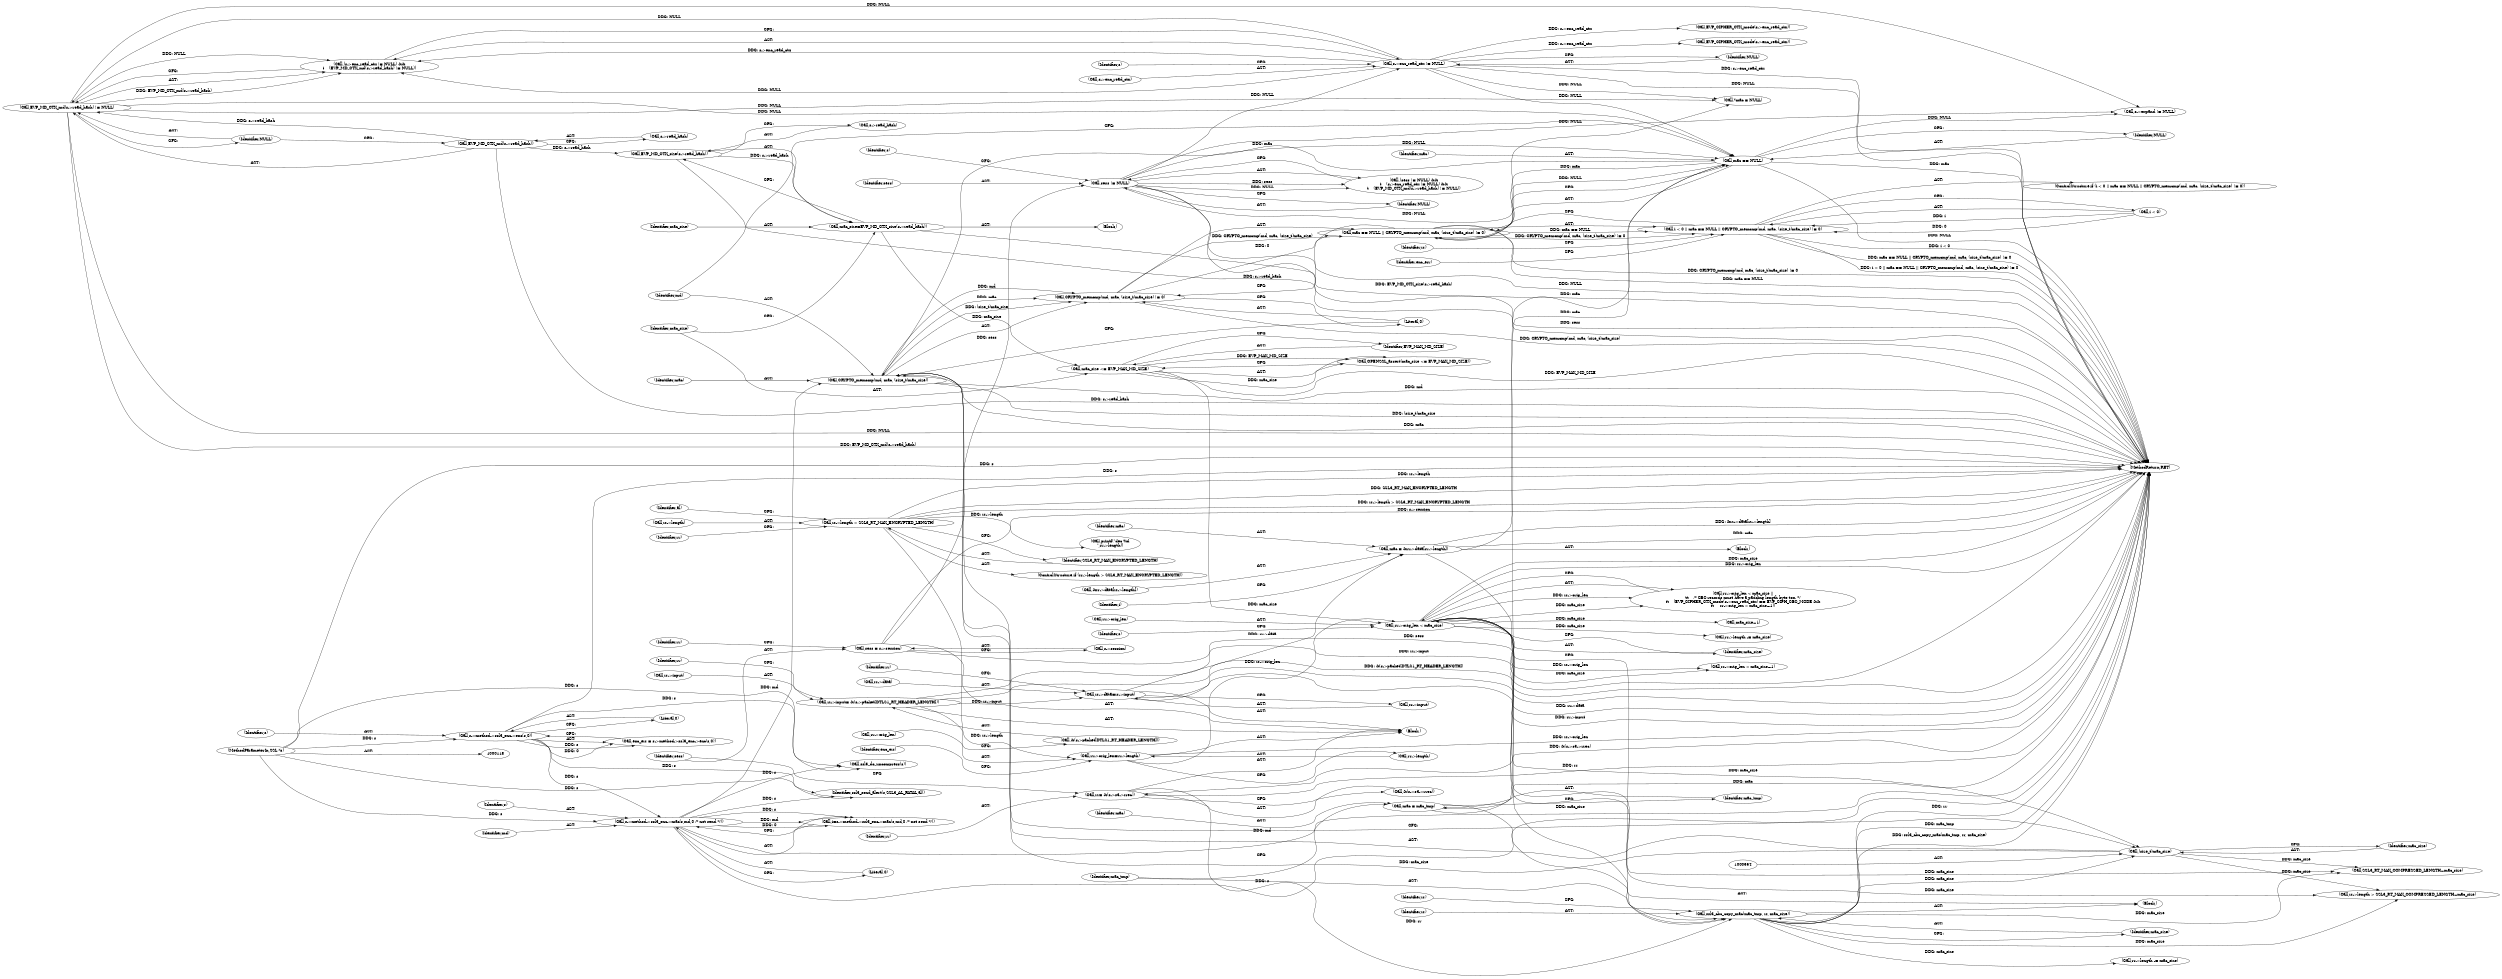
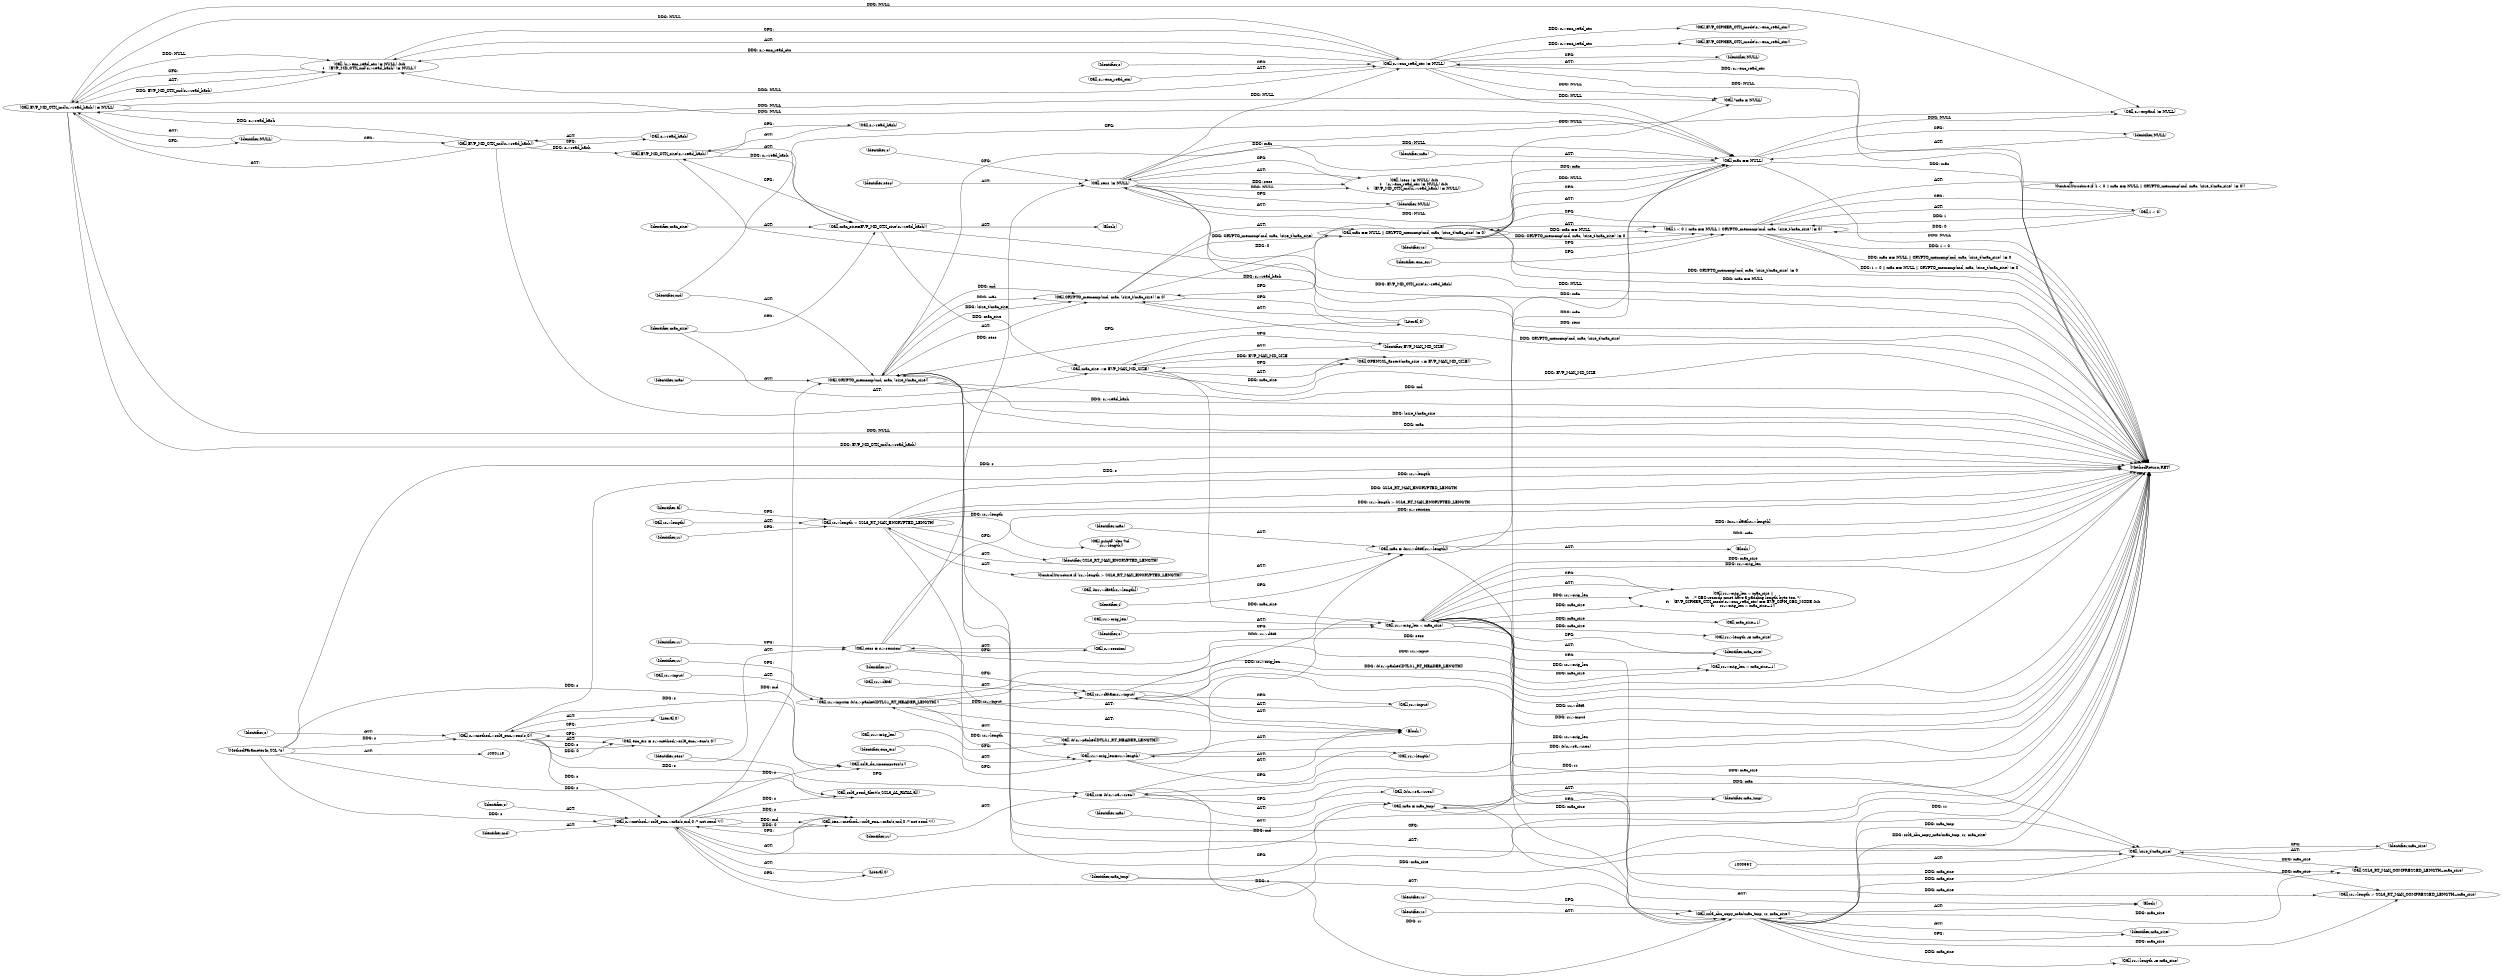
node "(Identifier,ssl3_send_alert(s,SSL3_AL_FATAL,al))": label "(Identifier,ssl3_send_alert(s,SSL3_AL_FATAL,al))" -> "(Call,ssl3_send_alert(s,SSL3_AL_FATAL,al))"
